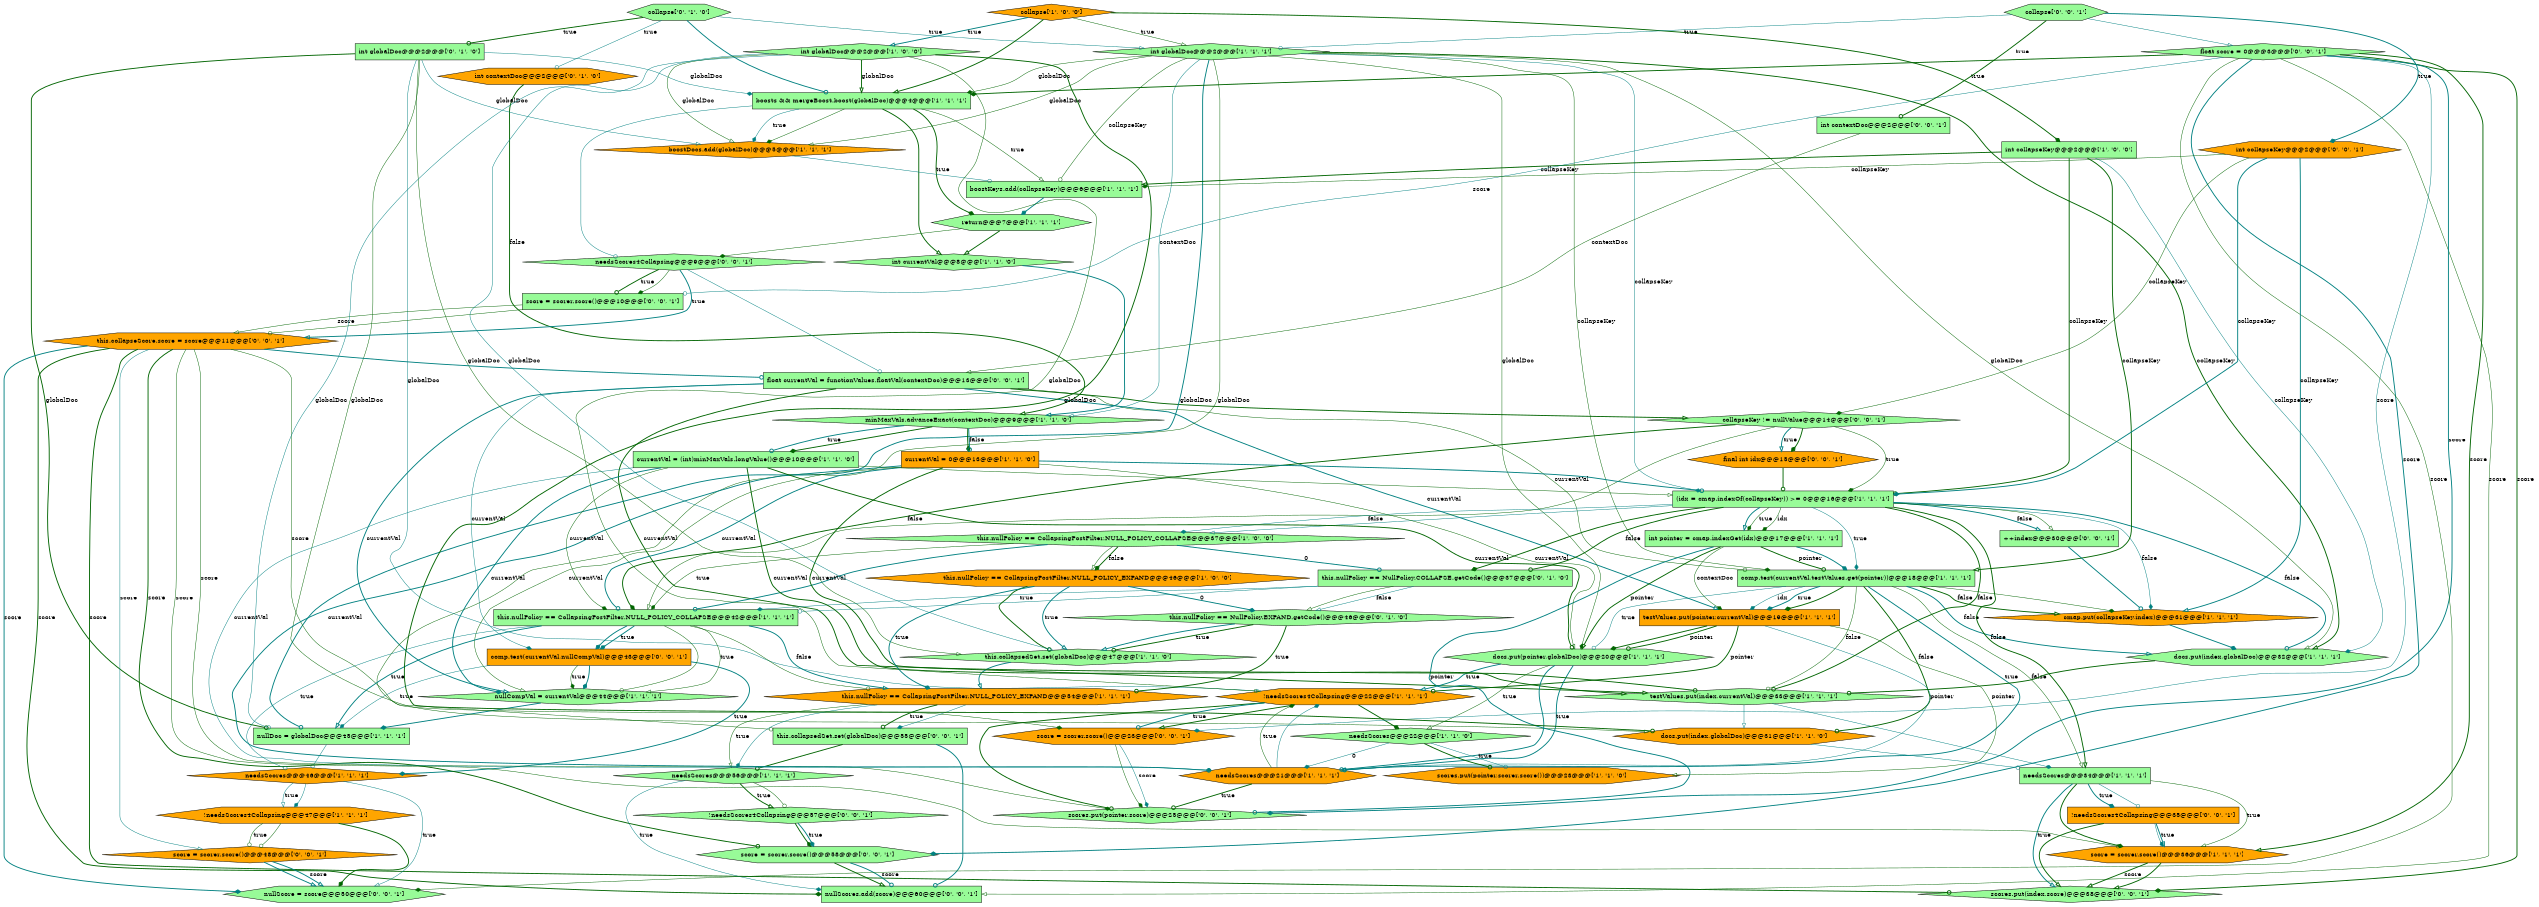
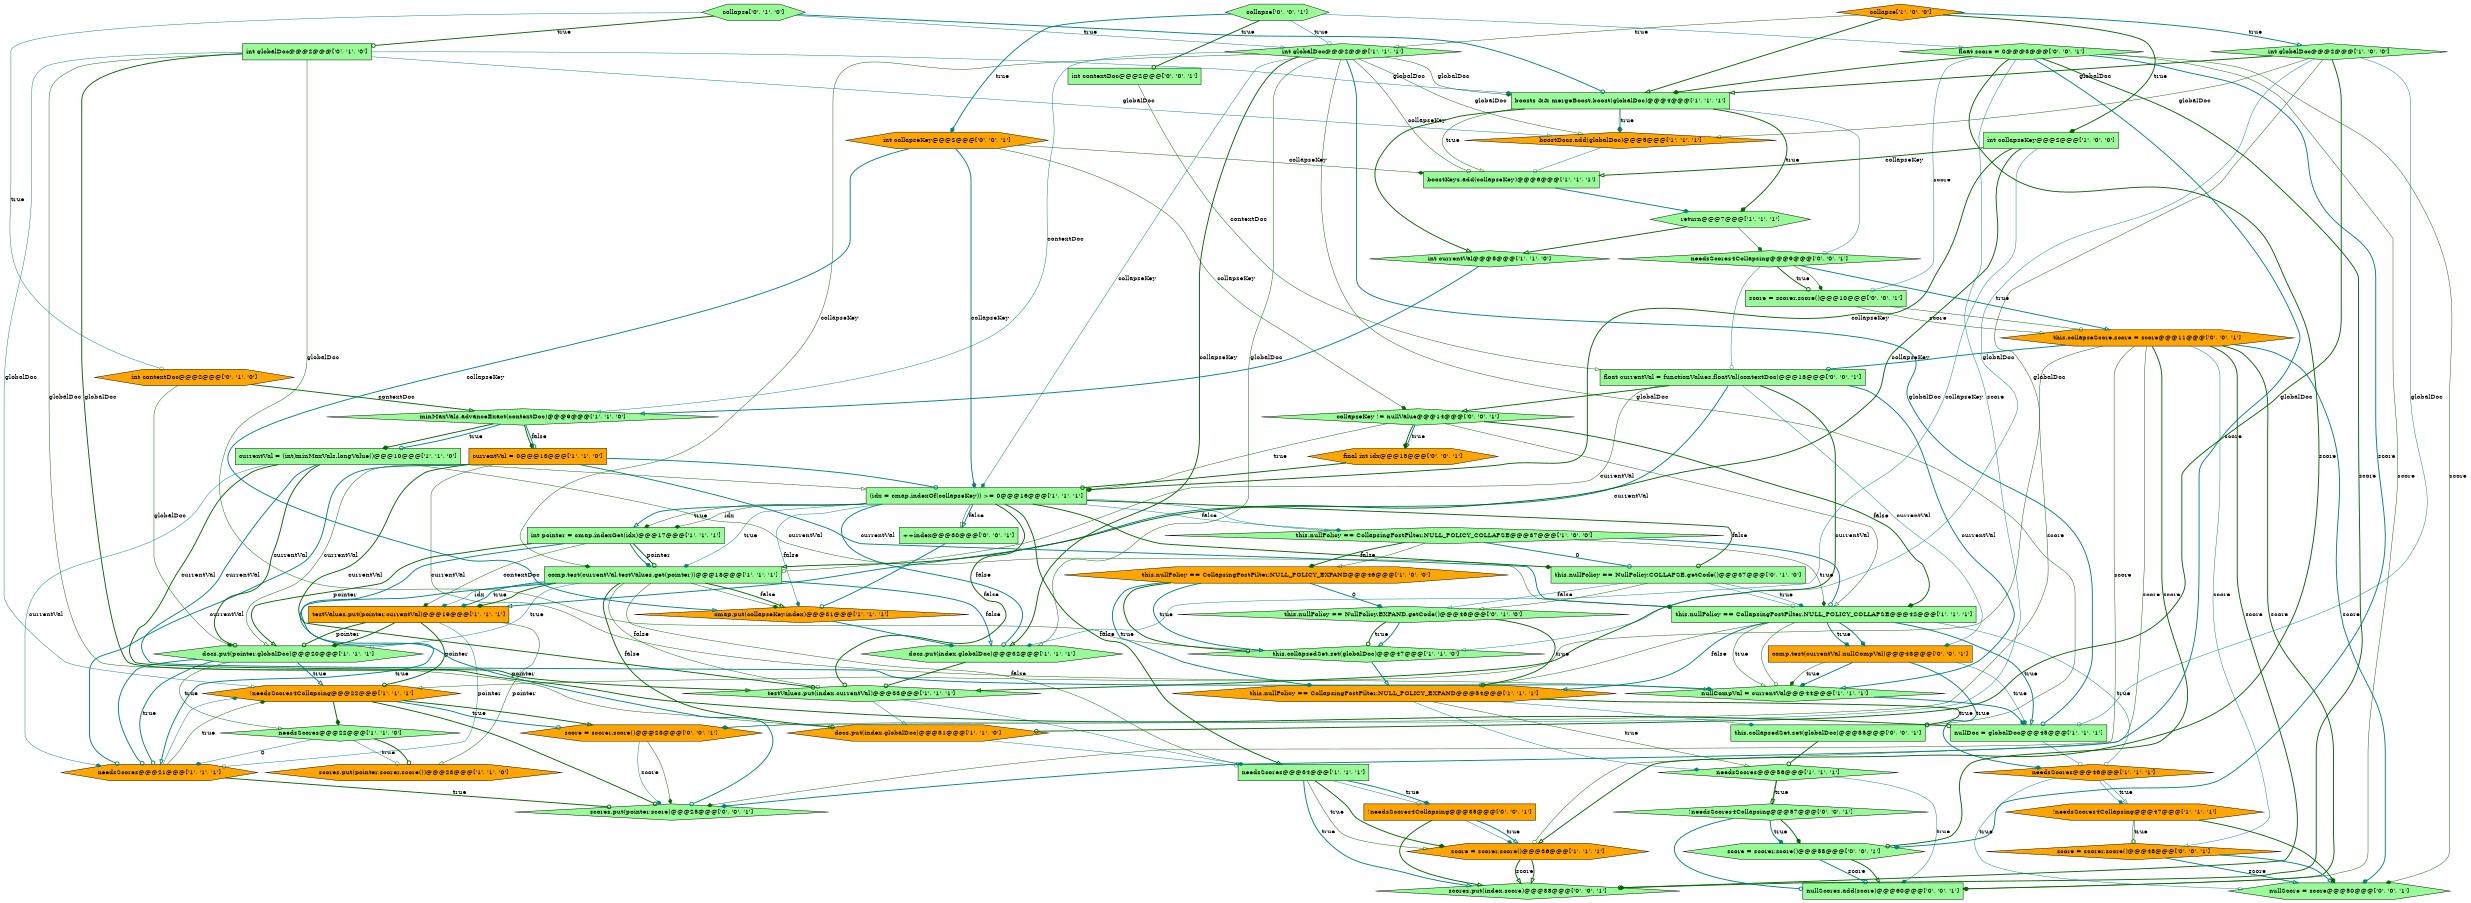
edge "int contextDoc@@@2@@@['0', '1', '0']" -> "minMaxVals.advanceExact(contextDoc)@@@9@@@['1', '1', '0']": label "false" -> "contextDoc"
edge "int globalDoc@@@2@@@['1', '1', '1']" -> "docs.put(pointer,globalDoc)@@@20@@@['1', '1', '1']": now "int contextDoc@@@2@@@['0', '1', '0']" -> "docs.put(pointer,globalDoc)@@@20@@@['1', '1', '1']"
edge "this.collapsedSet.set(globalDoc)@@@55@@@['0', '0', '1']" -> "nullScores.add(score)@@@60@@@['0', '0', '1']": now "!needsScores4Collapsing@@@57@@@['0', '0', '1']" -> "nullScores.add(score)@@@60@@@['0', '0', '1']"
